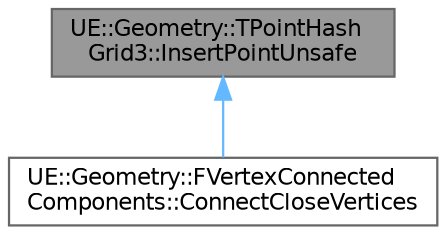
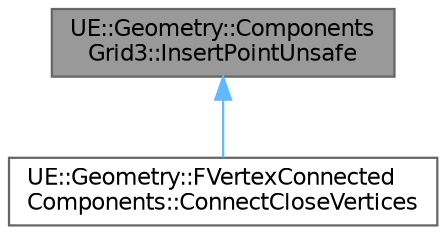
node "UE::Geometry::TPointHash Grid3::InsertPointUnsafe": label "UE::Geometry::TPointHash Grid3::InsertPointUnsafe" -> "UE::Geometry::Components Grid3::InsertPointUnsafe"
